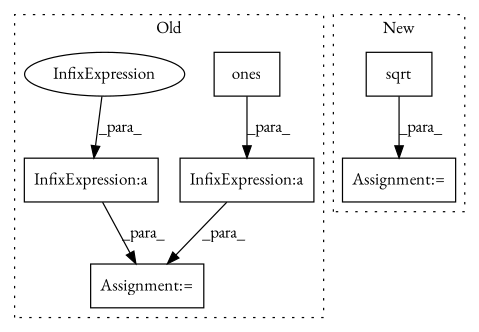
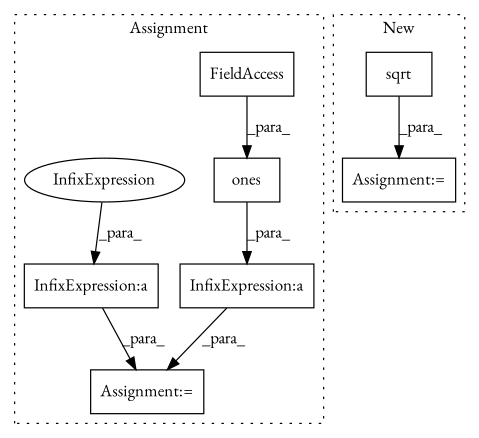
cluster "Old": label "Old" -> "Assignment"
node "FieldAccess": added
